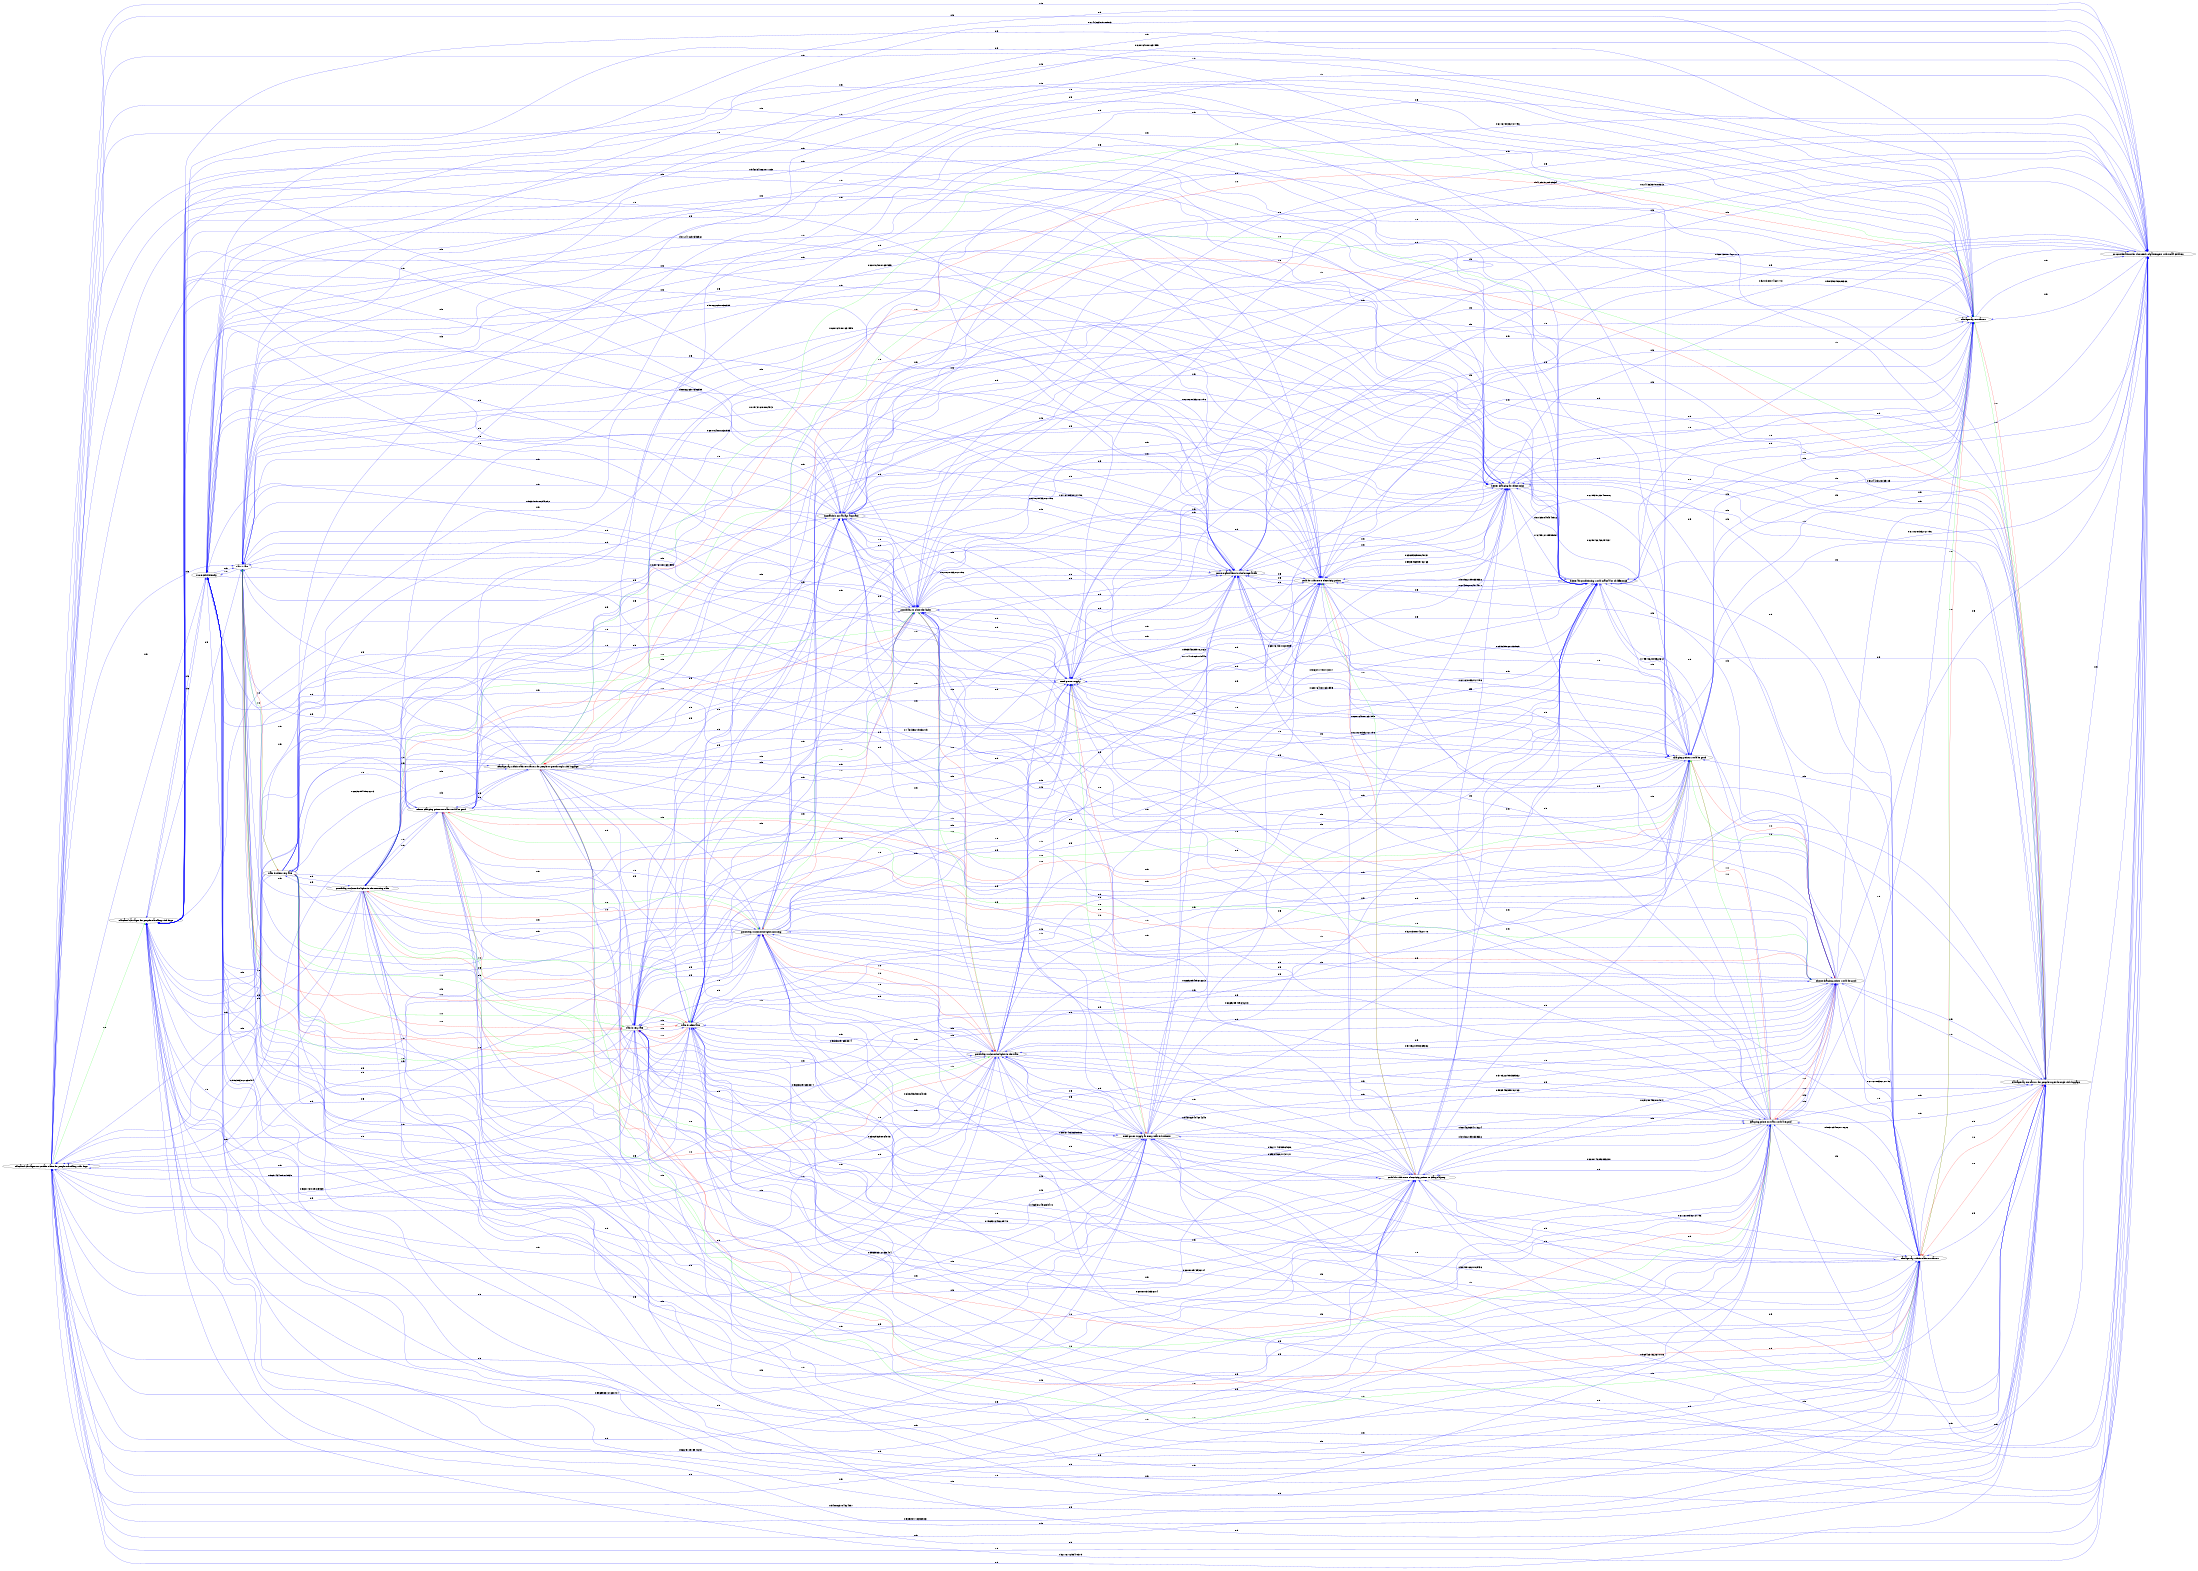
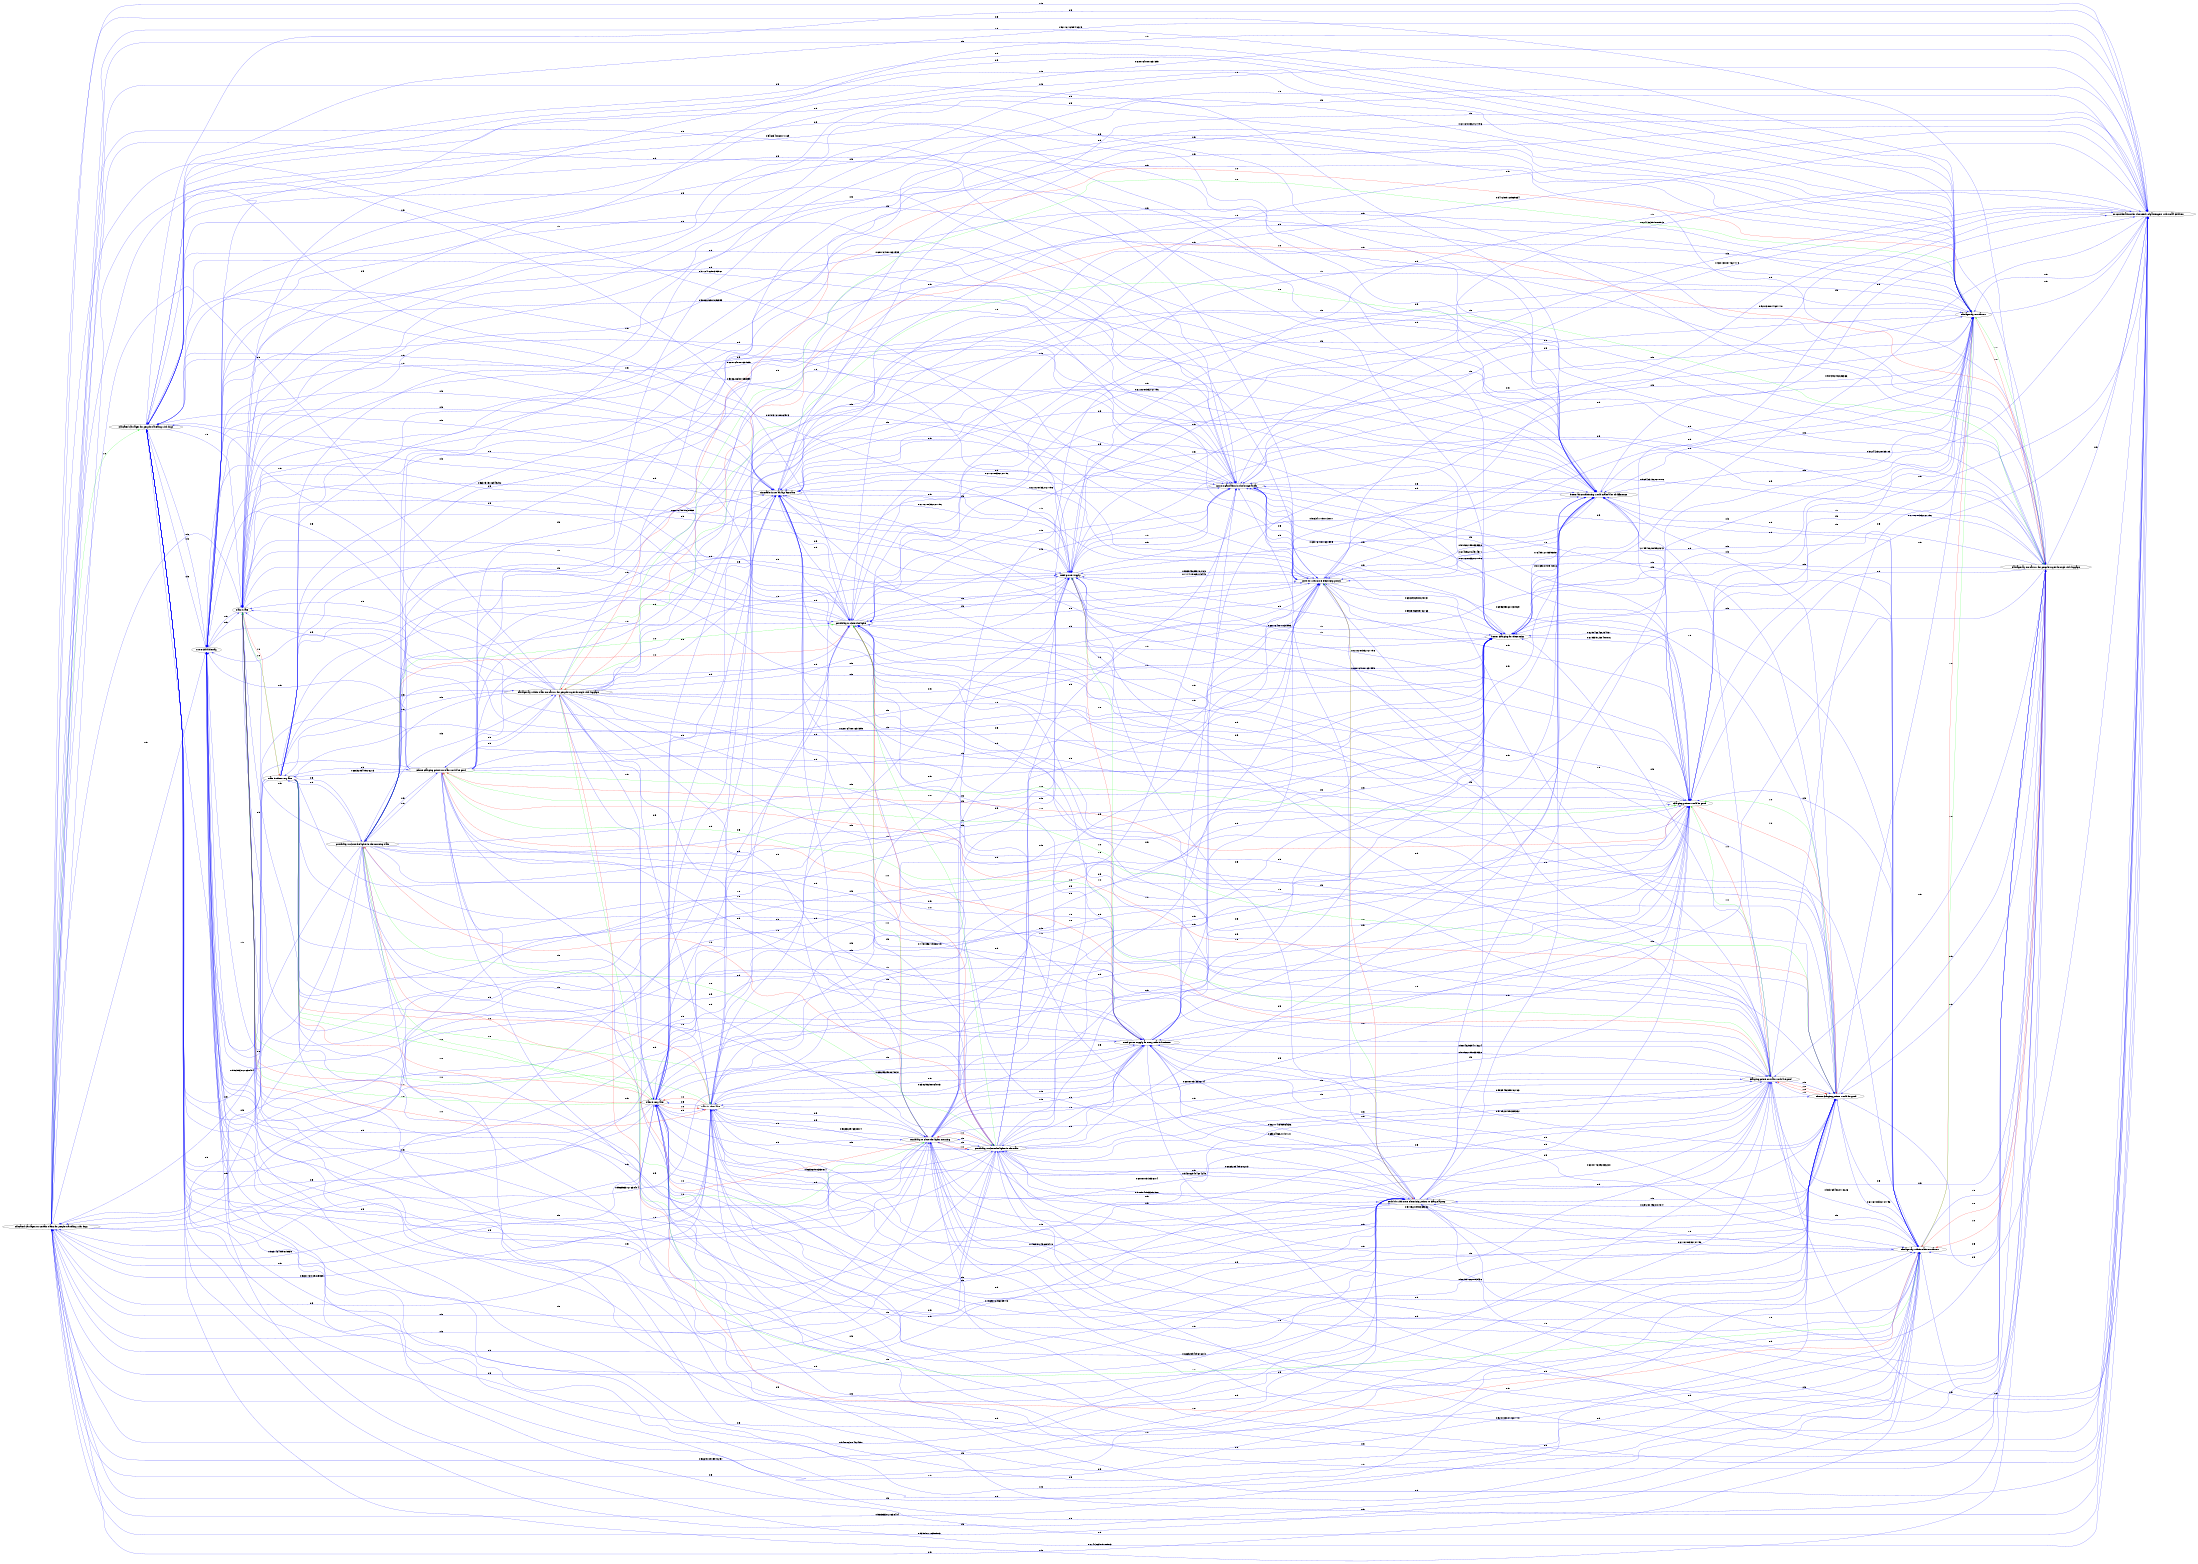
edge "Passageway too narrow for people to get through with luggage" -> "train is very late": added, label "0.5"
edge "timetable is not always accurate" -> "train is often late": reversed
